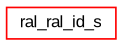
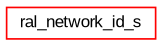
node "ral_ral_id_s": label "ral_ral_id_s" -> "ral_network_id_s"
